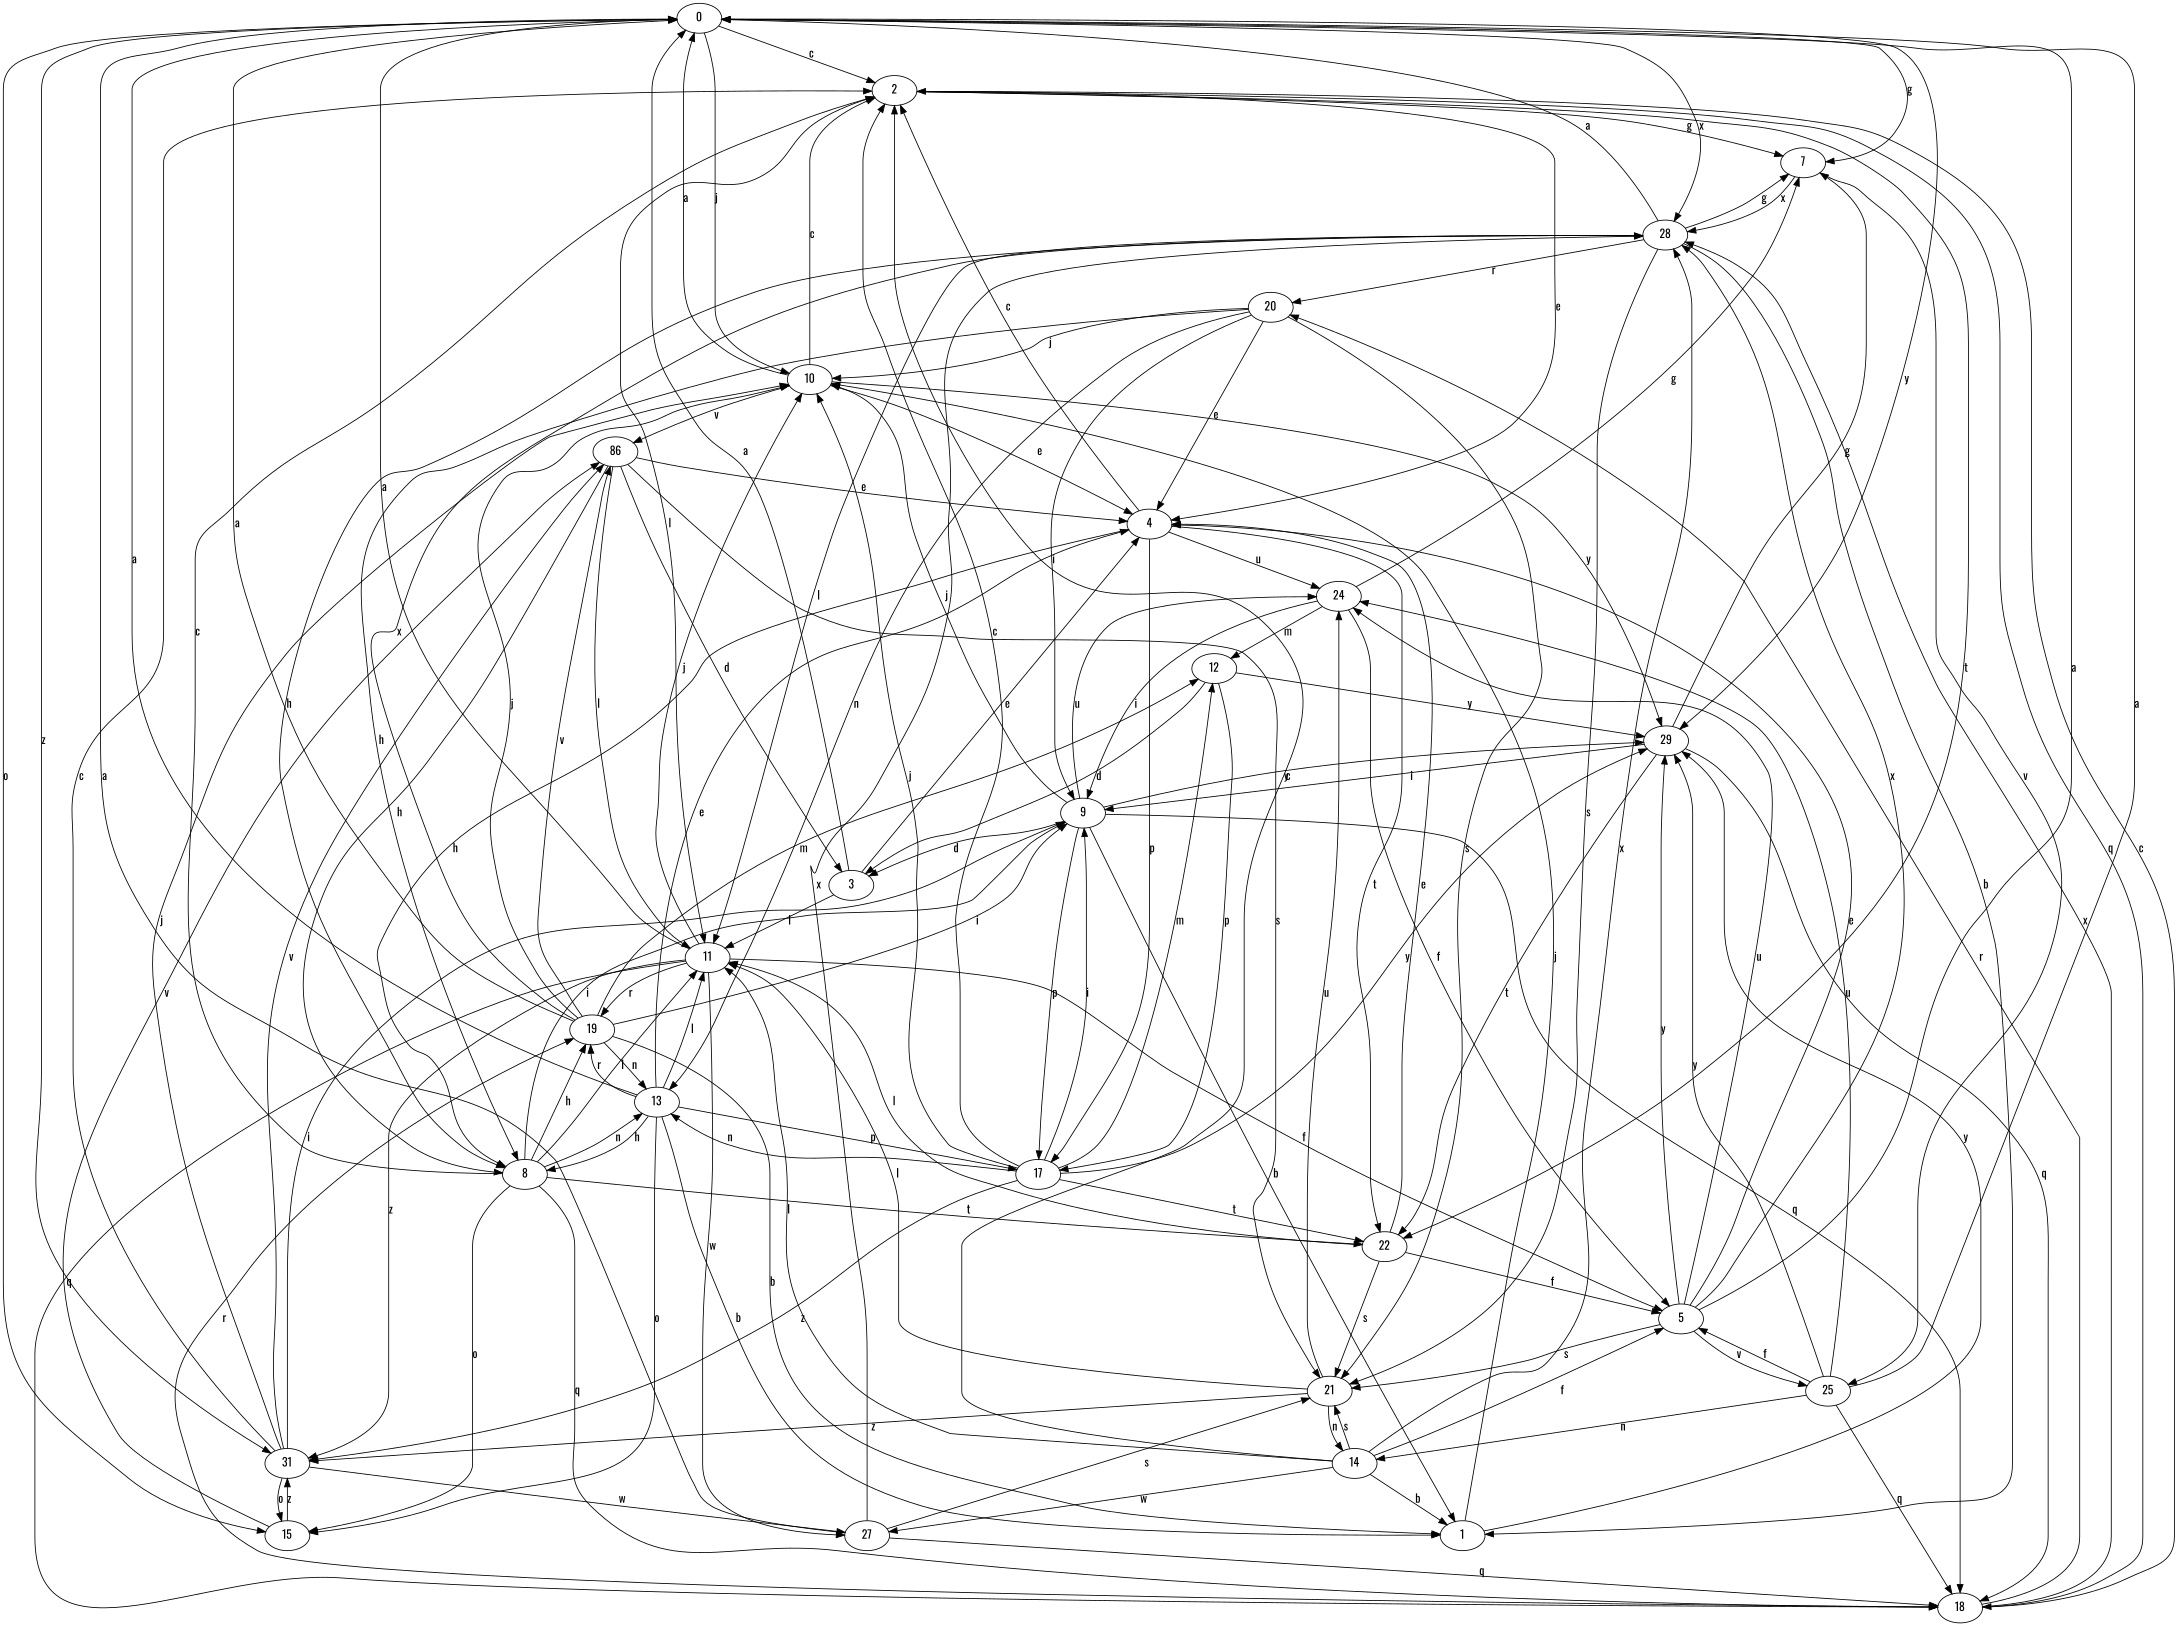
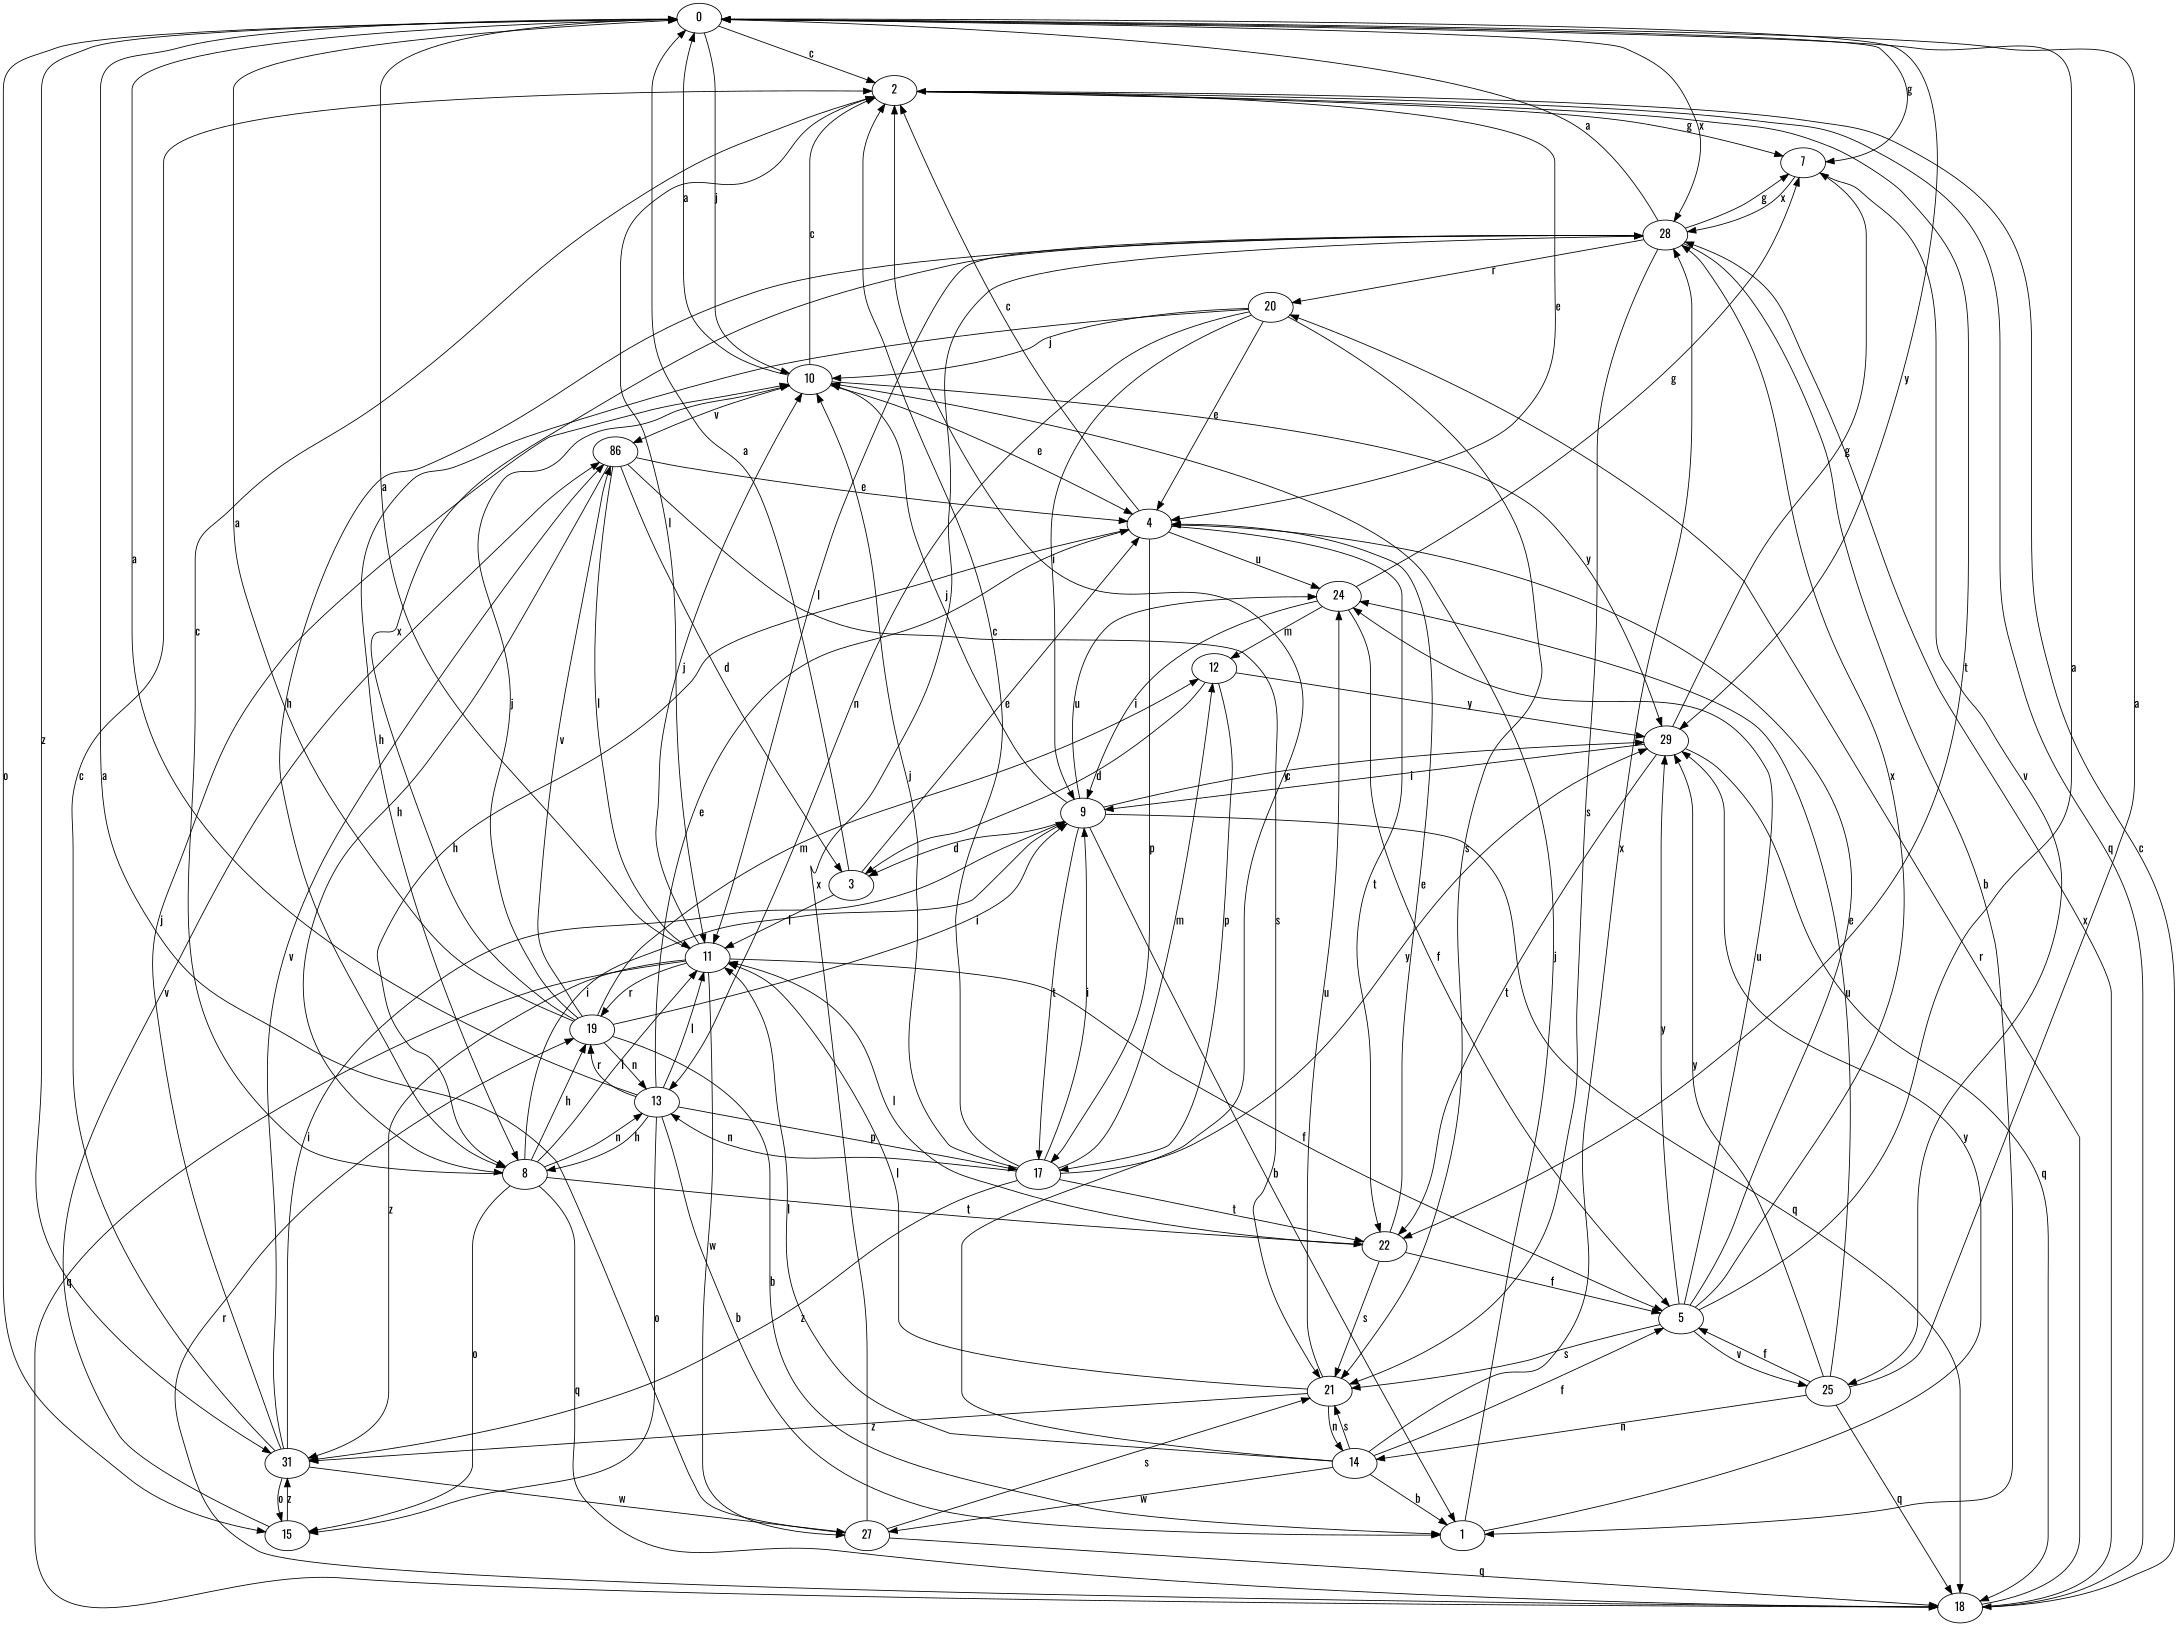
edge "9" -> "17": label "p" -> "t"
